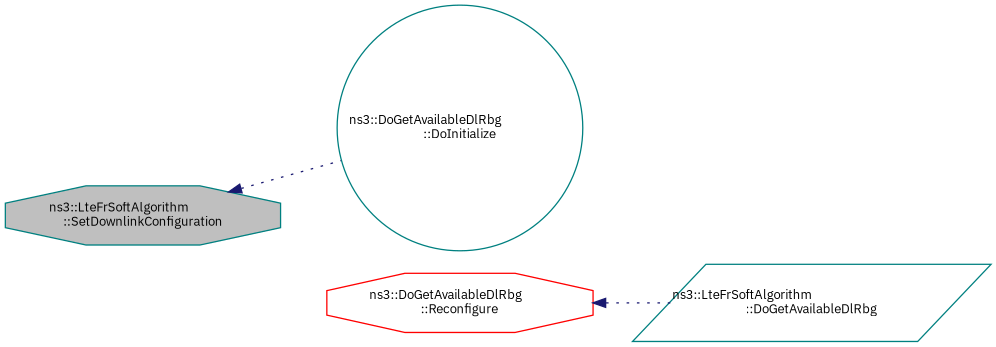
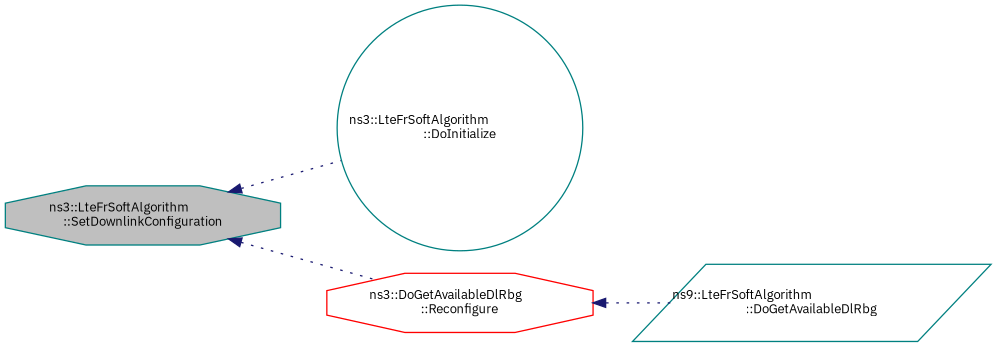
node "ns3::DoGetAvailableDlRbg ::DoInitialize": label "ns3::DoGetAvailableDlRbg ::DoInitialize" -> "ns3::LteFrSoftAlgorithm ::DoInitialize"
edge "ns3::DoGetAvailableDlRbg ::Reconfigure" -> "ns3::LteFrSoftAlgorithm ::SetDownlinkConfiguration": added
node "ns3::LteFrSoftAlgorithm ::DoGetAvailableDlRbg": label "ns3::LteFrSoftAlgorithm ::DoGetAvailableDlRbg" -> "ns9::LteFrSoftAlgorithm ::DoGetAvailableDlRbg"
